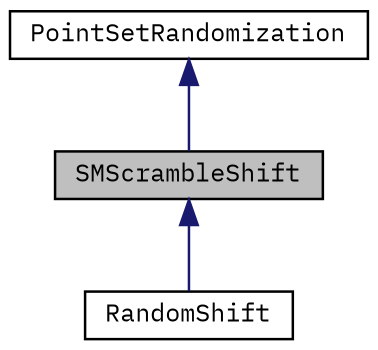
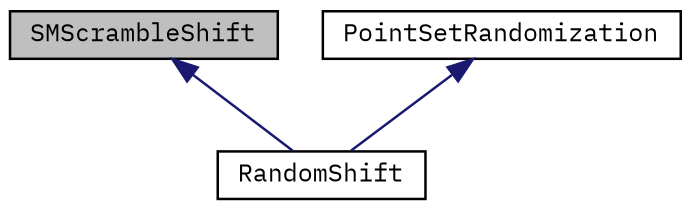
edge "SMScrambleShift" -> "PointSetRandomization": now "RandomShift" -> "PointSetRandomization"
